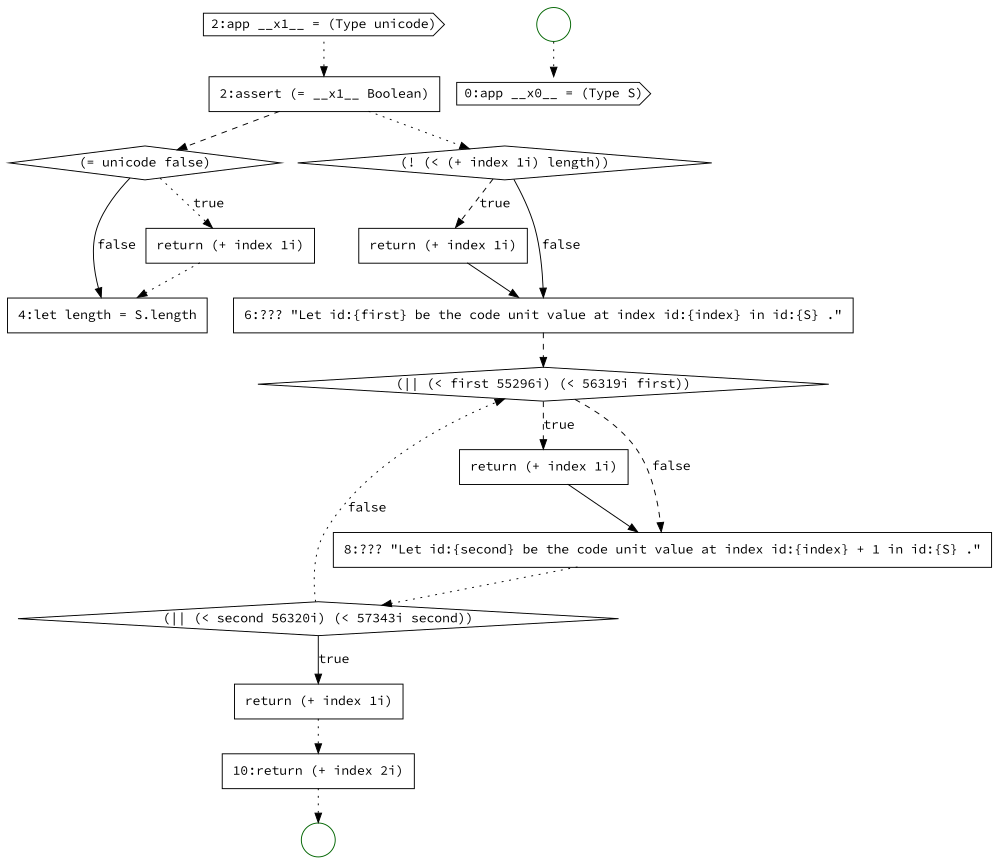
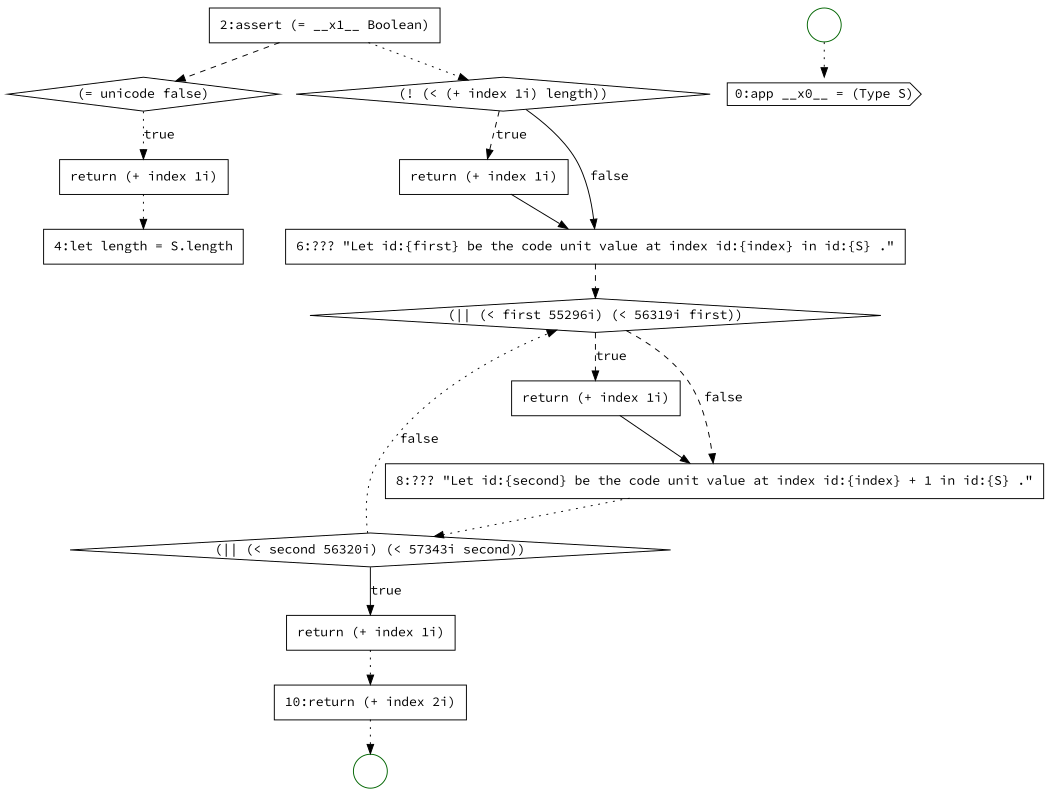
node "2:app __x1__ = (Type unicode)": removed
edge "(= unicode false)" -> "4:let length = S.length": removed, label "false"
